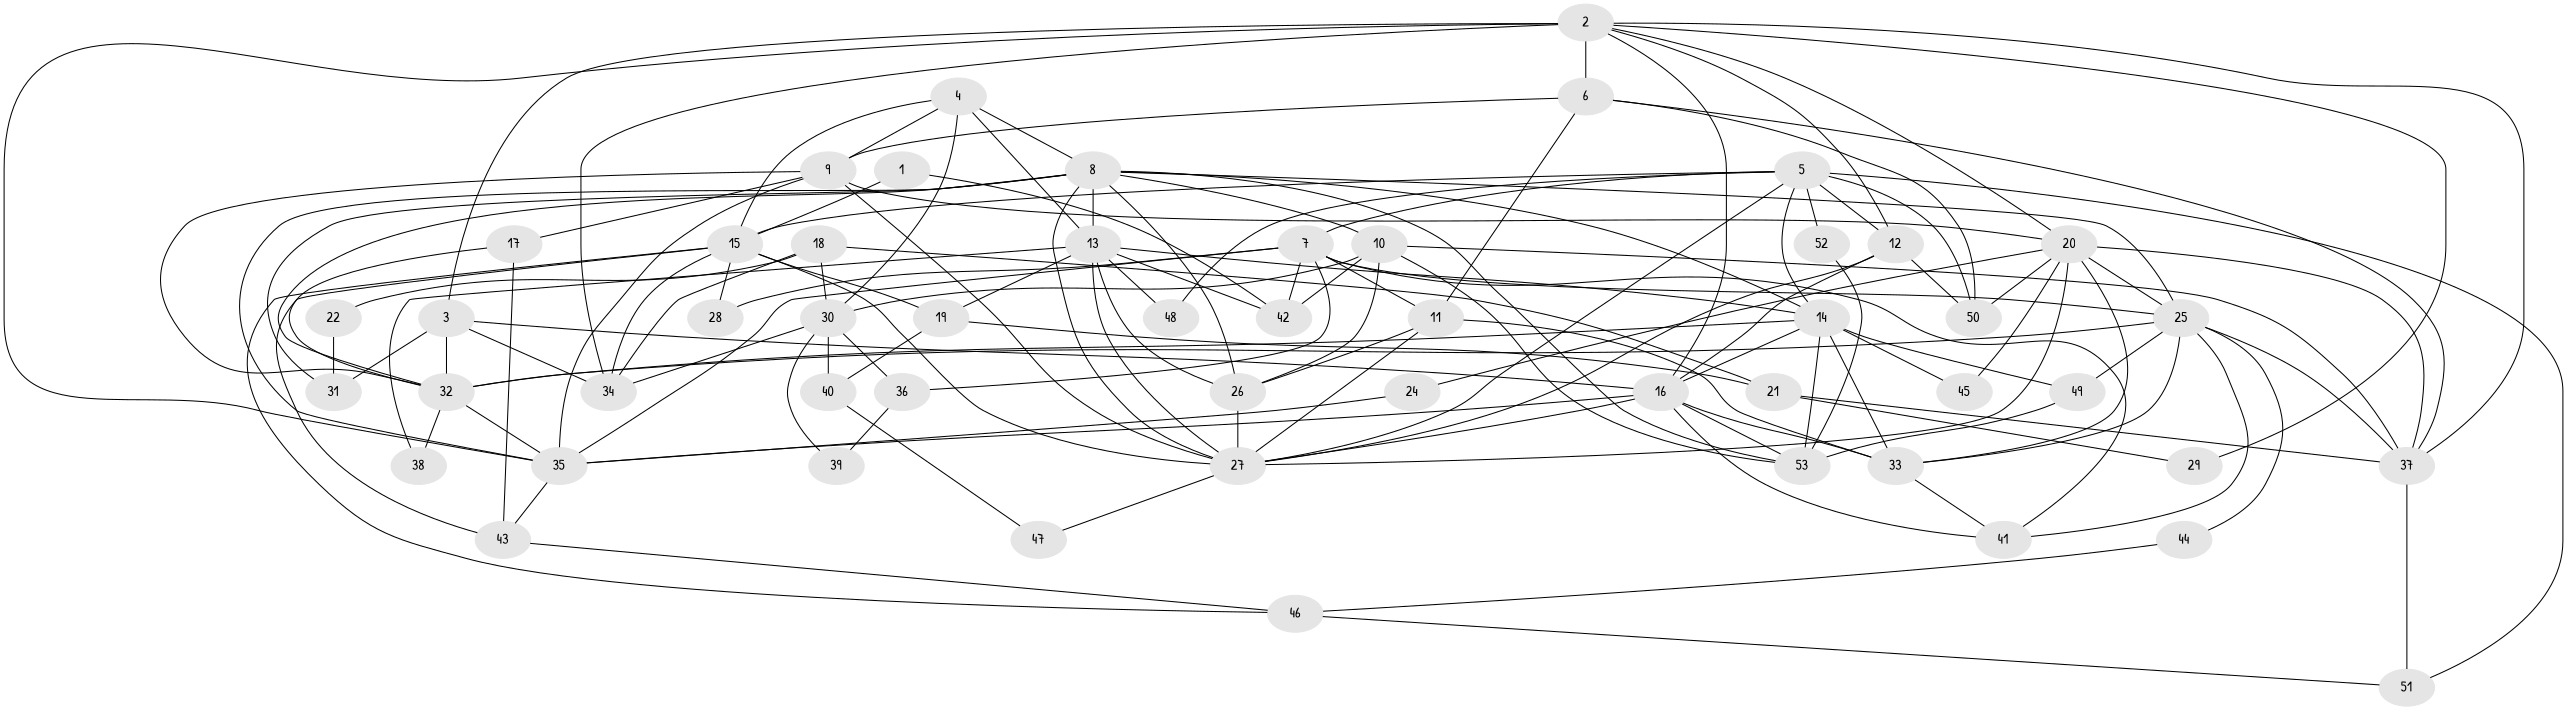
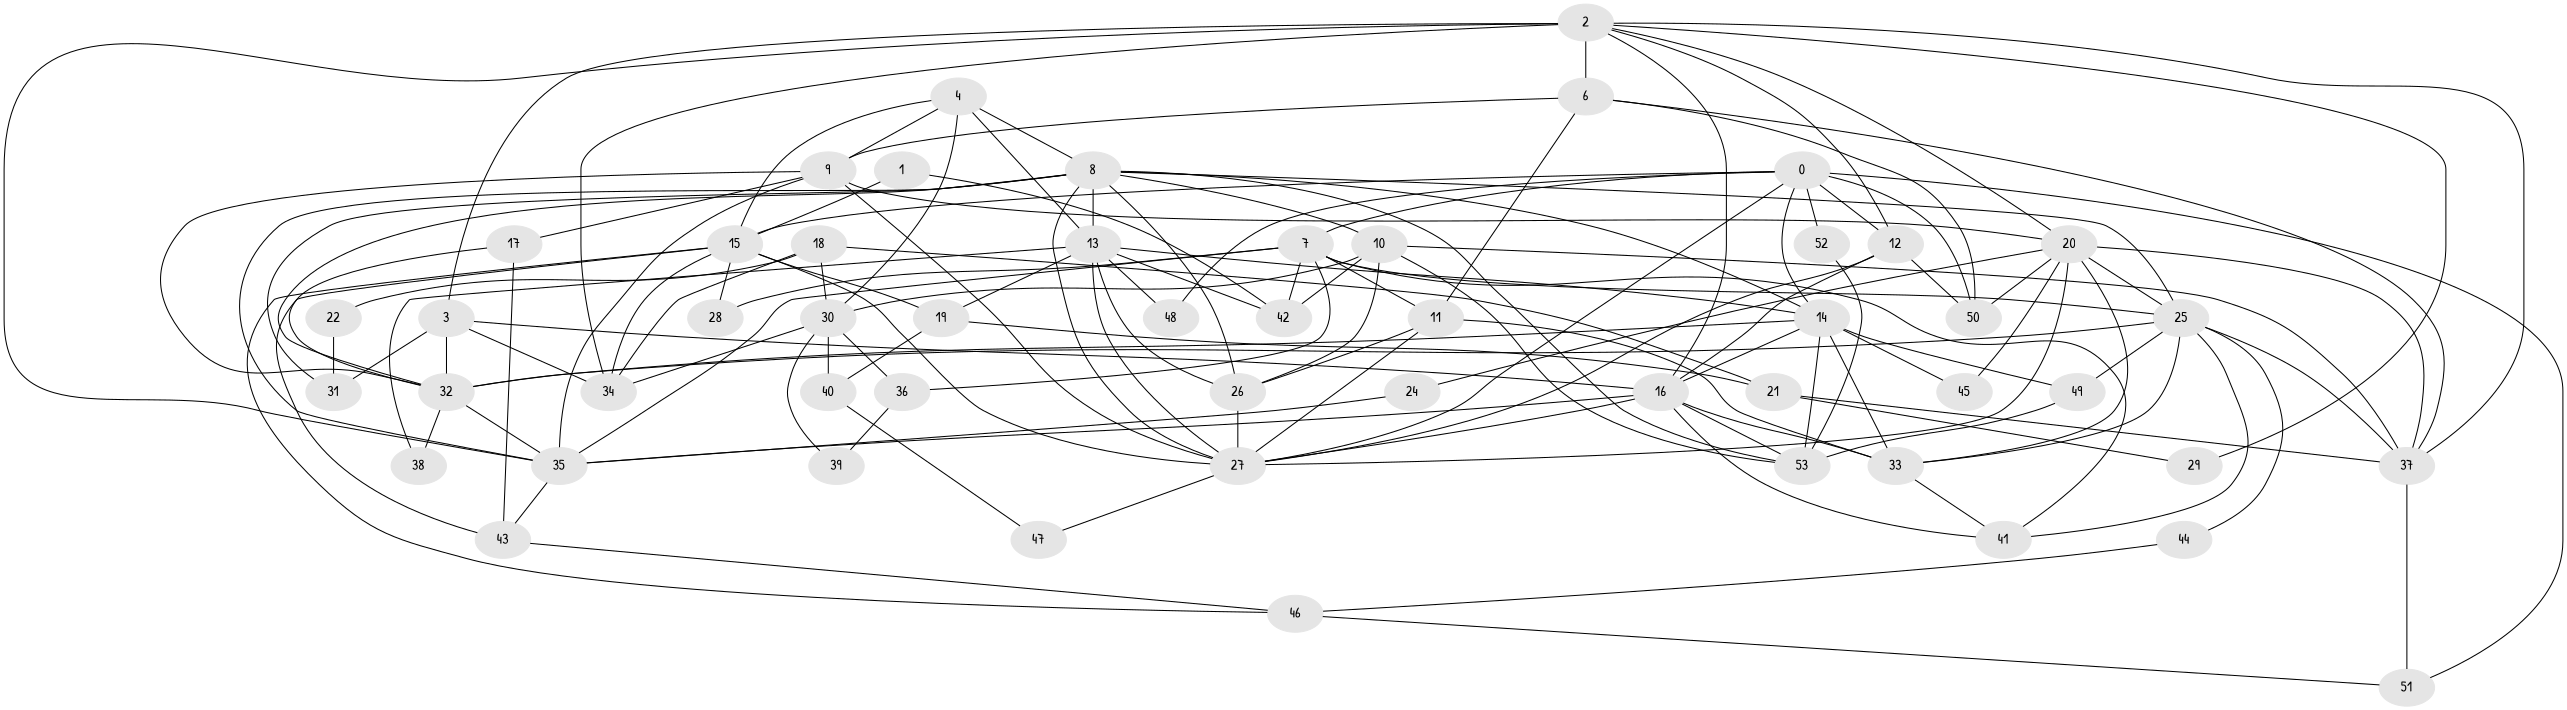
node "5": label "5" -> "0"
